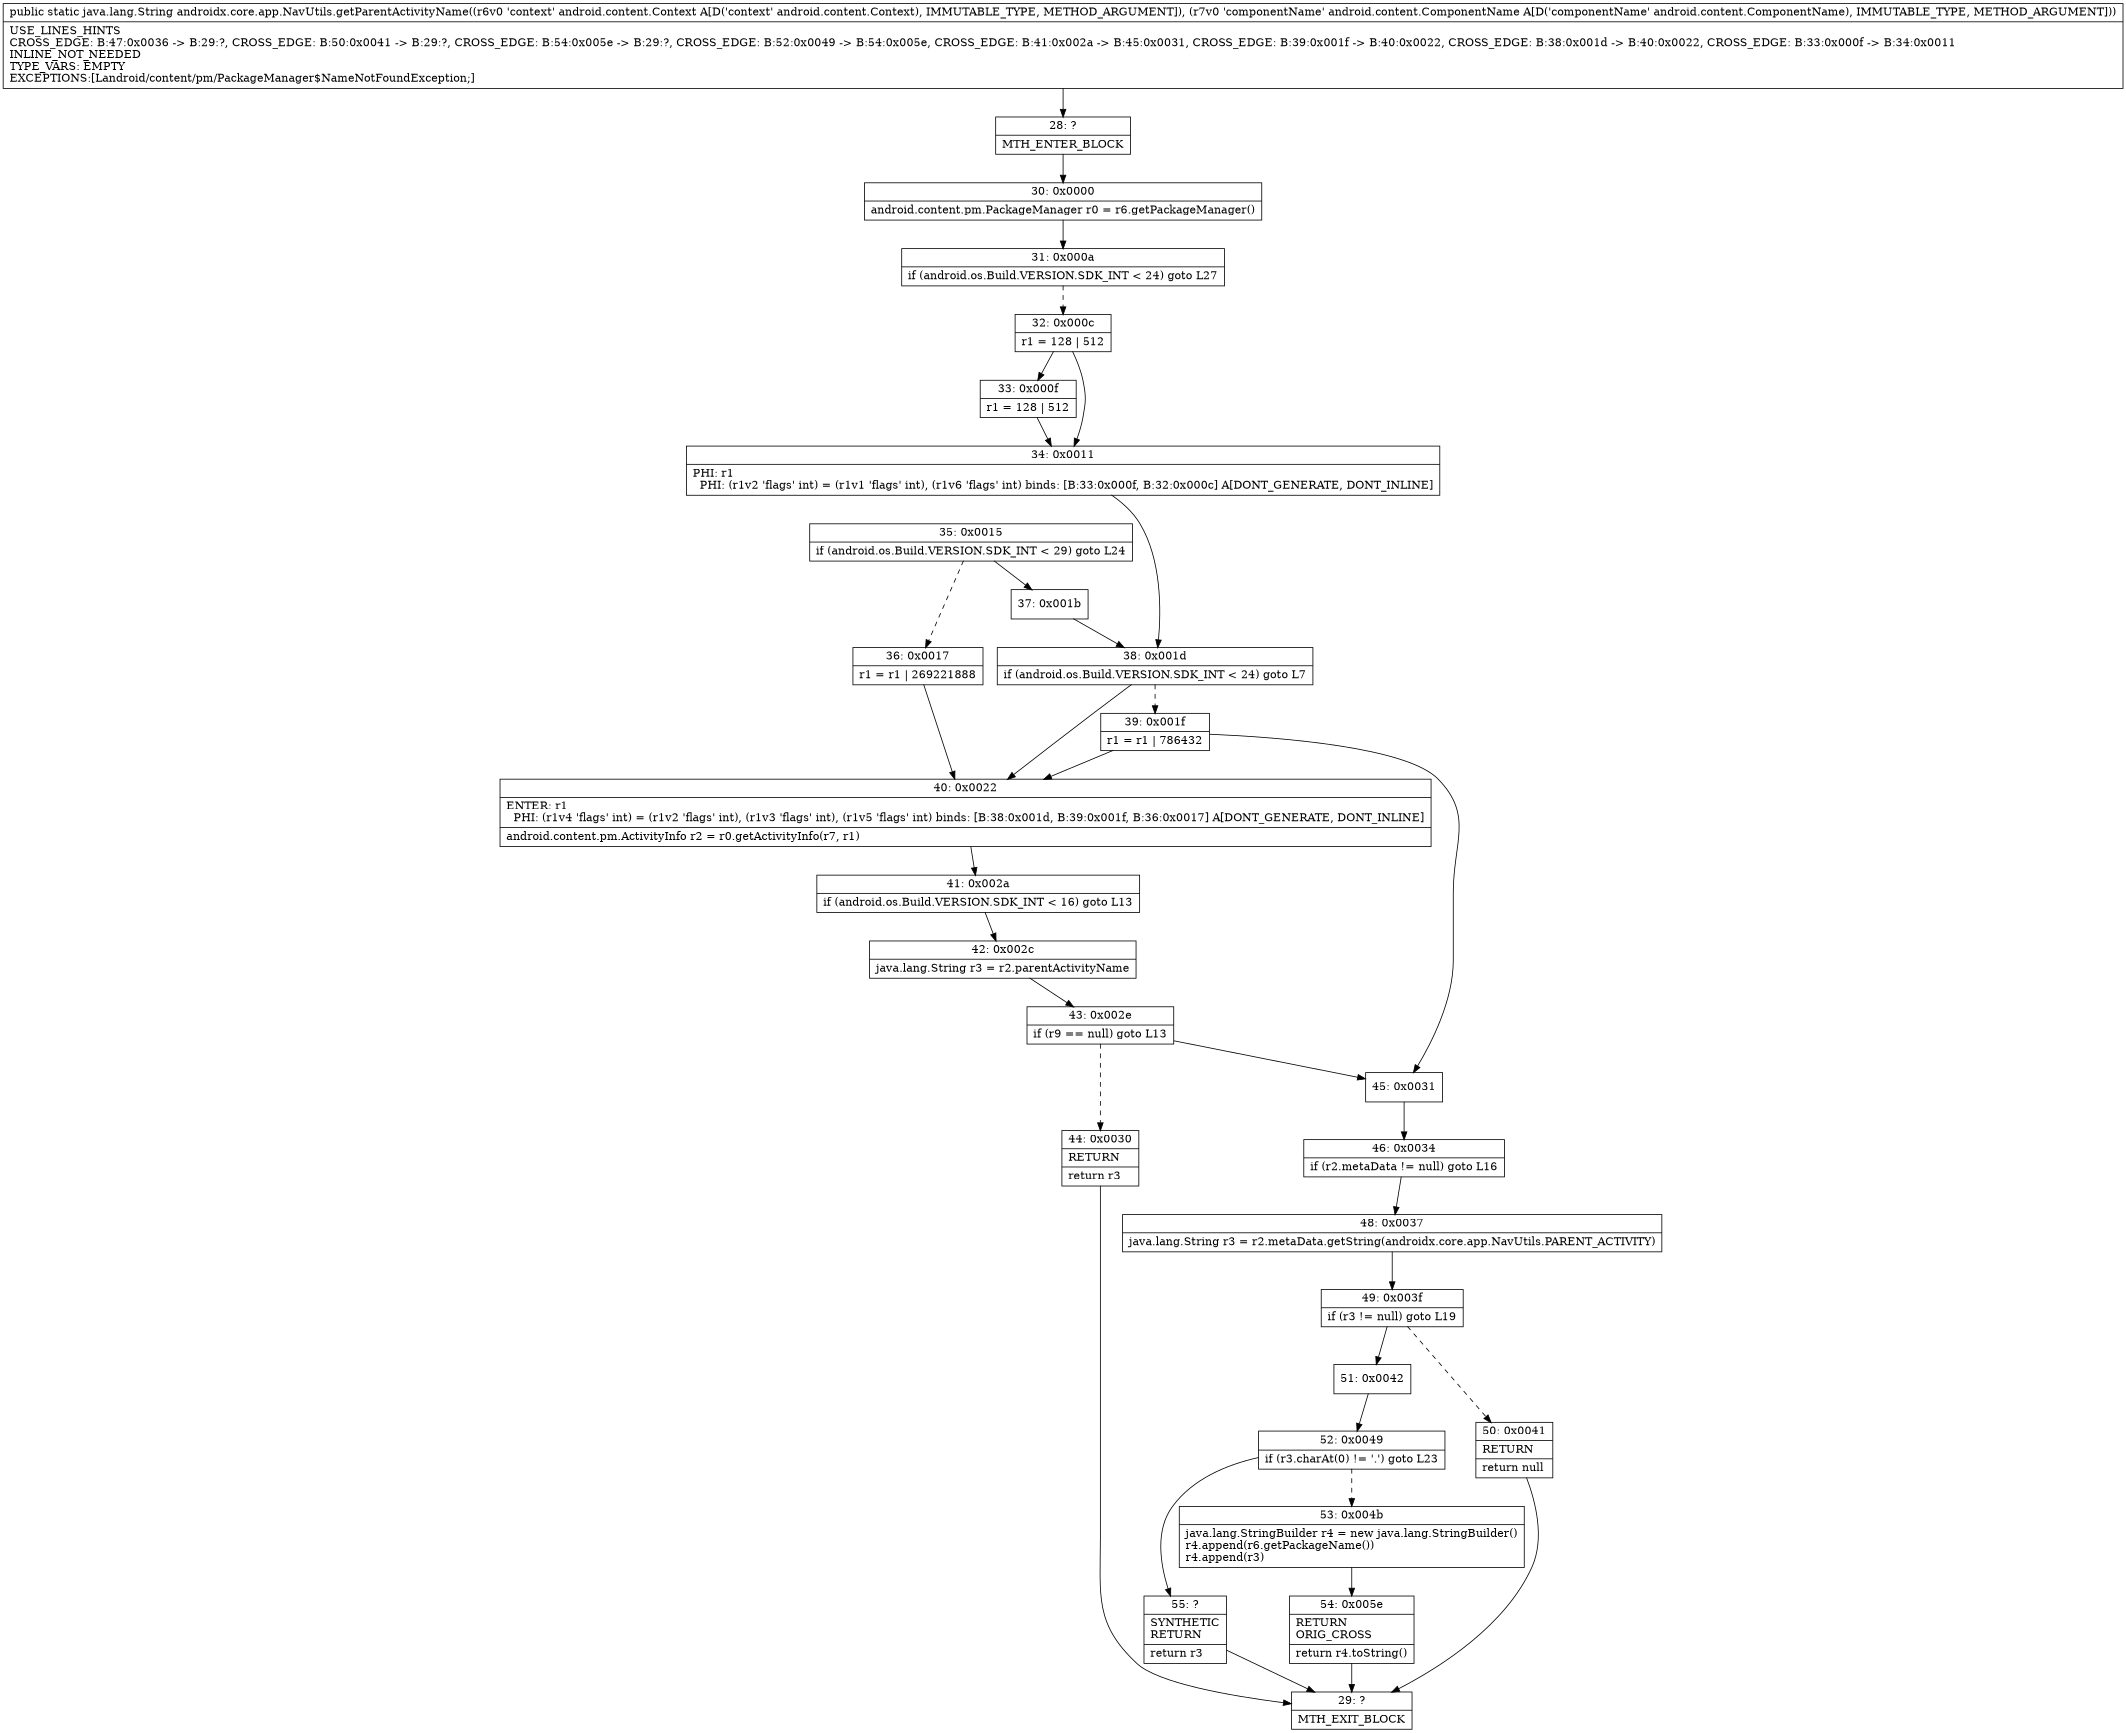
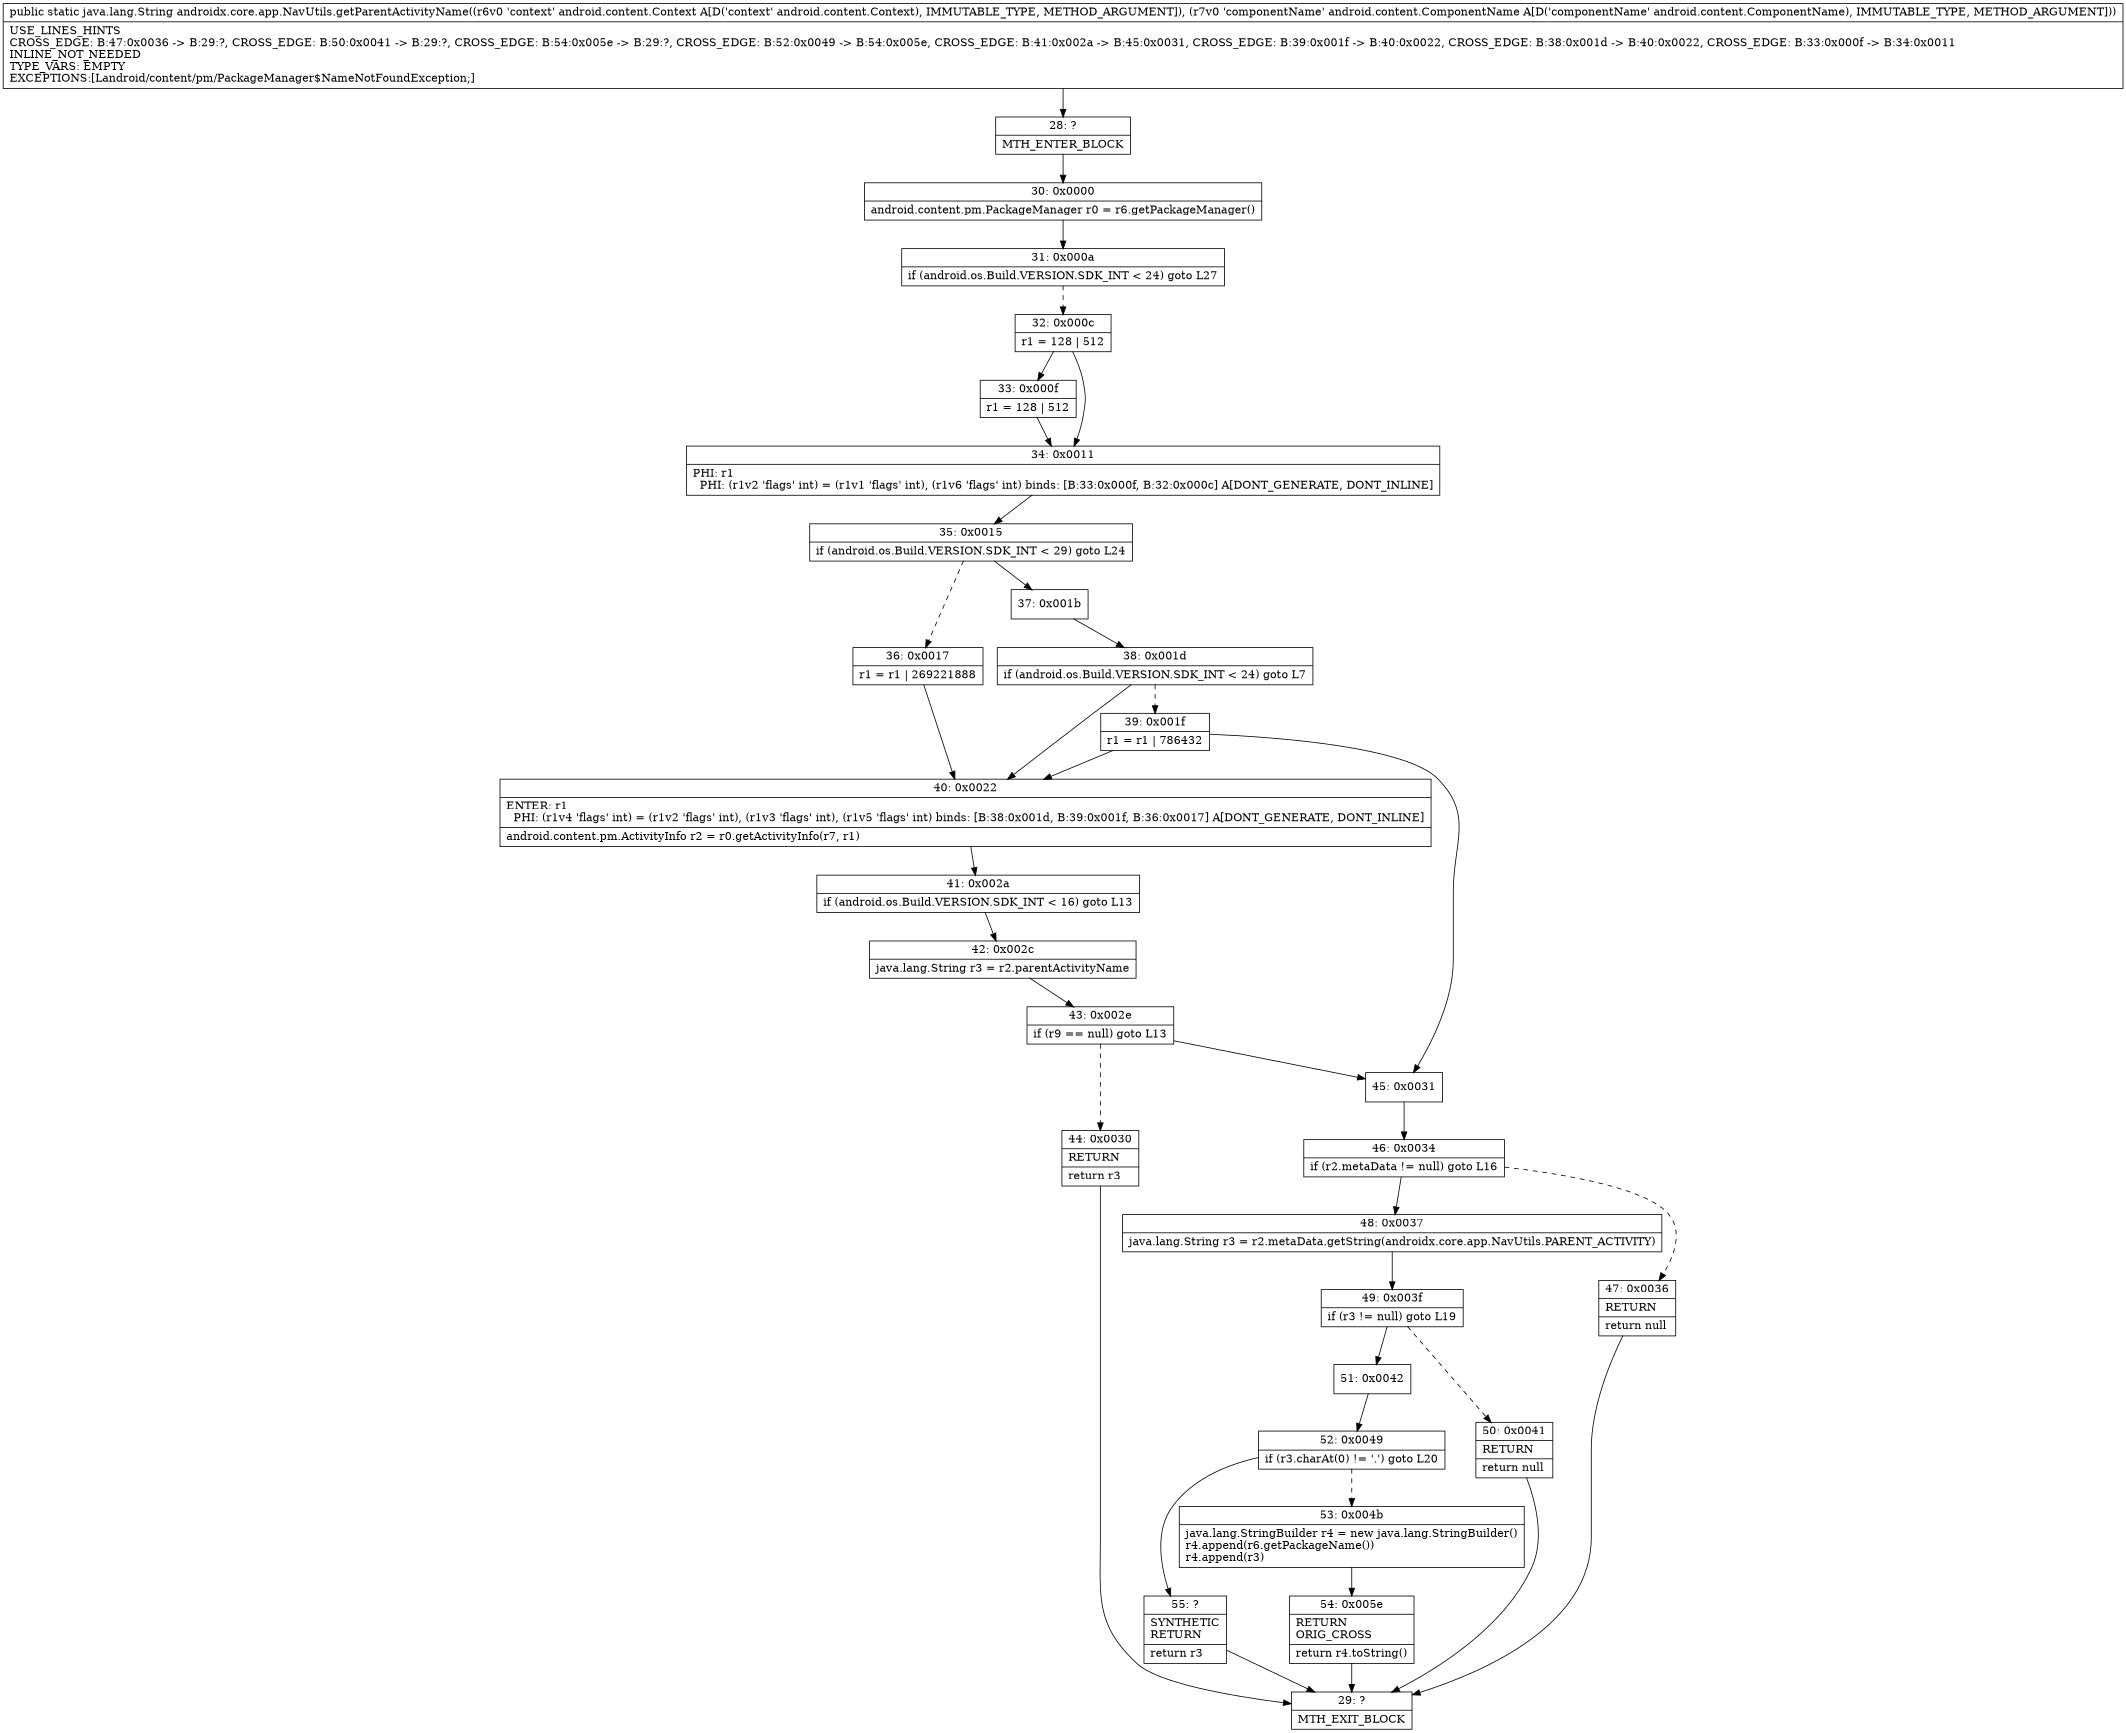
edge "34: 0x0011" -> "38: 0x001d": now "34: 0x0011" -> "35: 0x0015"
node "47: 0x0036": added
node "52: 0x0049": text "if (r3.charAt(0) != '.') goto L23" -> "if (r3.charAt(0) != '.') goto L20"
